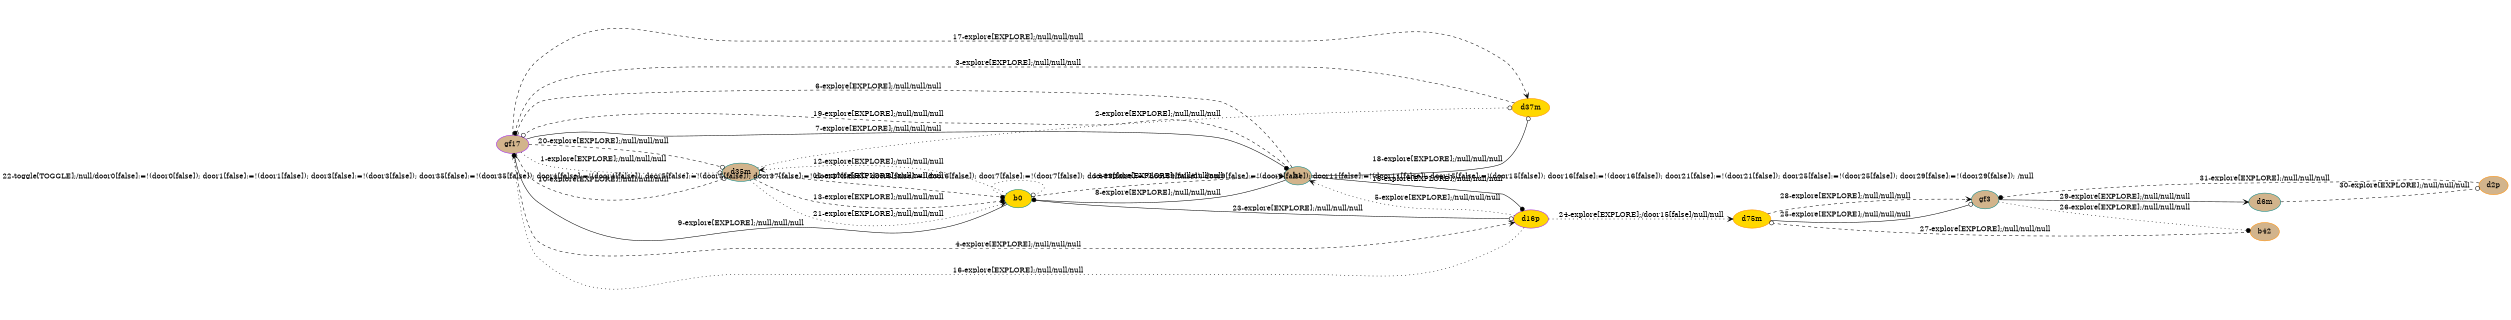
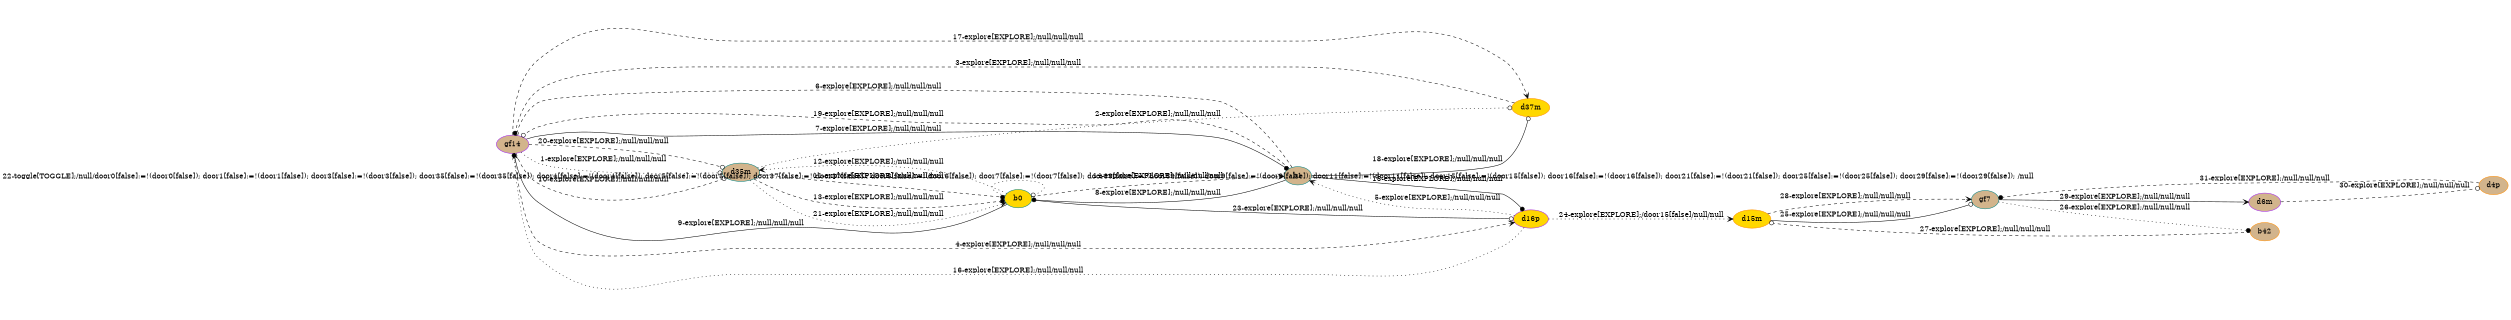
node "gf17": label "gf17" -> "gf14"
node "d2p": label "d2p" -> "d4p"
node "gf3": label "gf3" -> "gf7"
node "d6m": color teal -> purple
node "d75m": label "d75m" -> "d15m"
